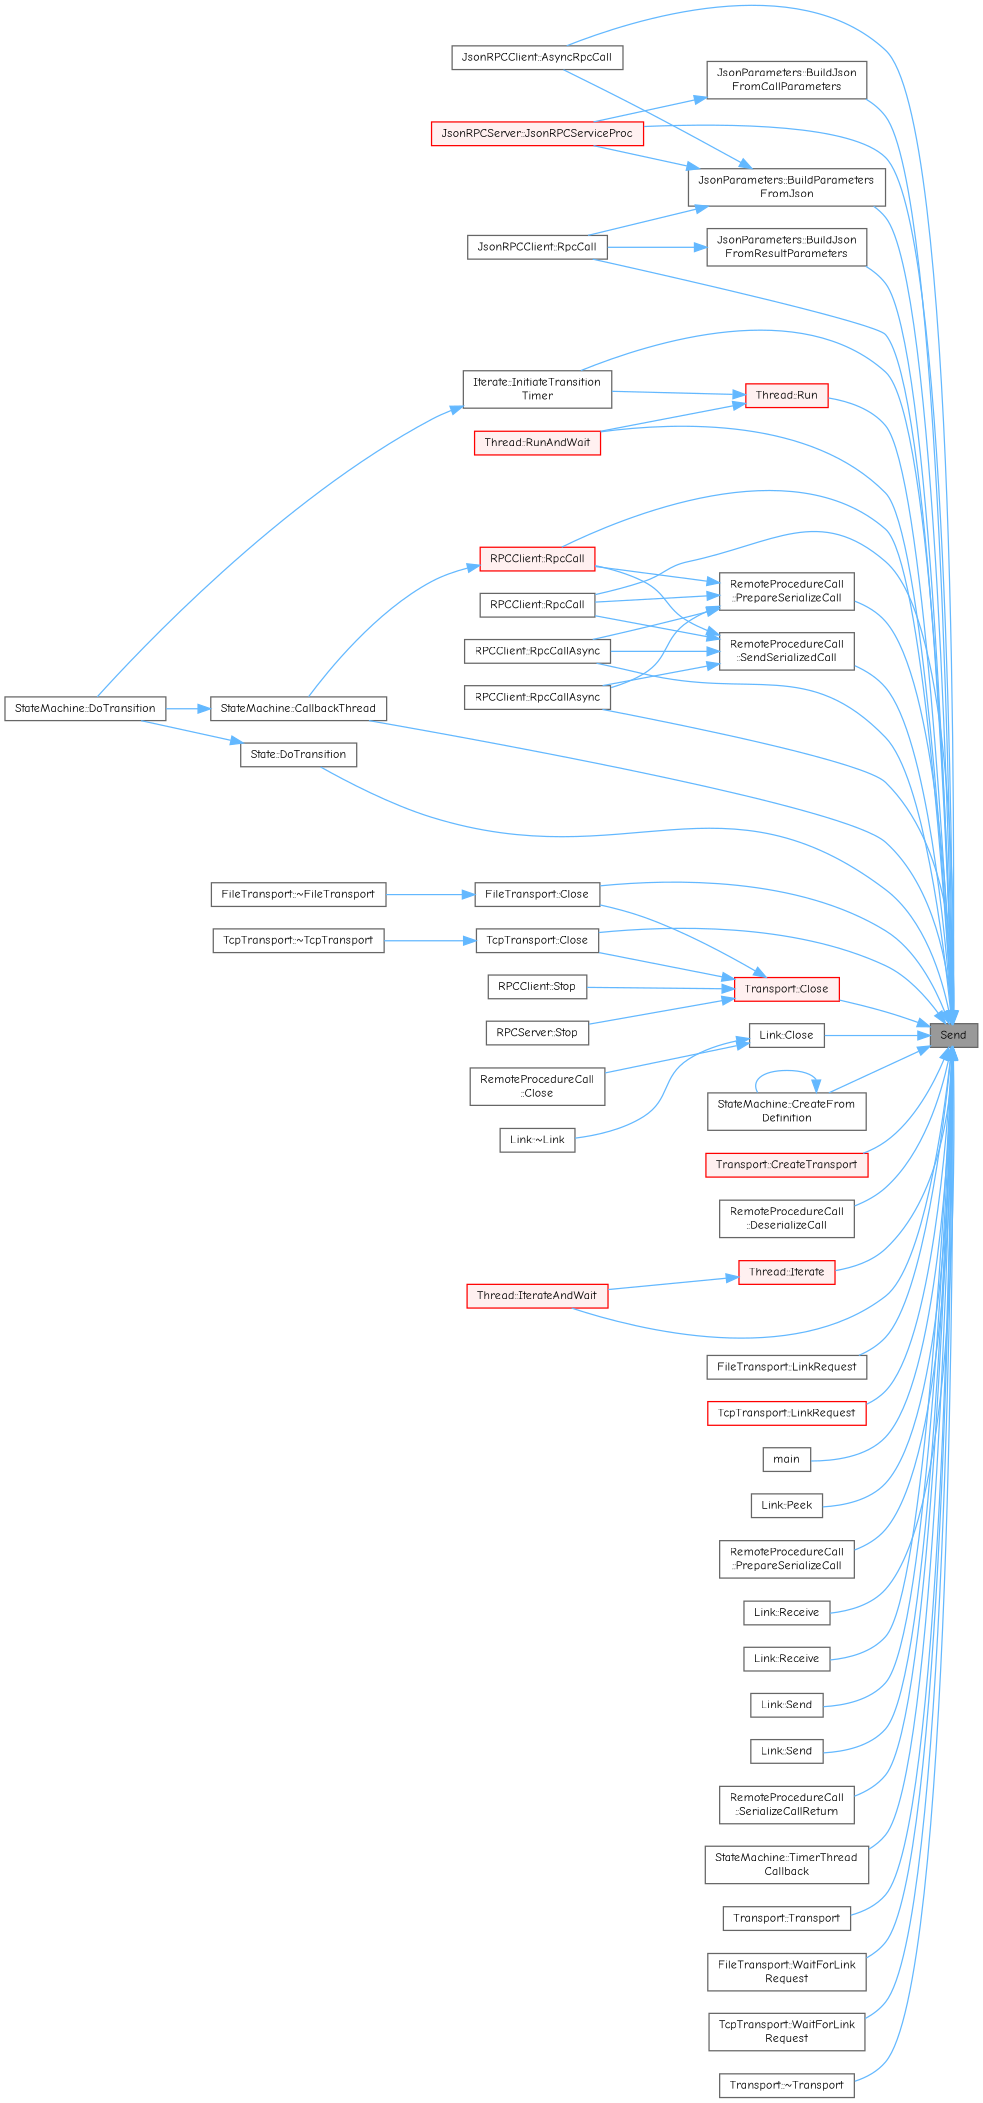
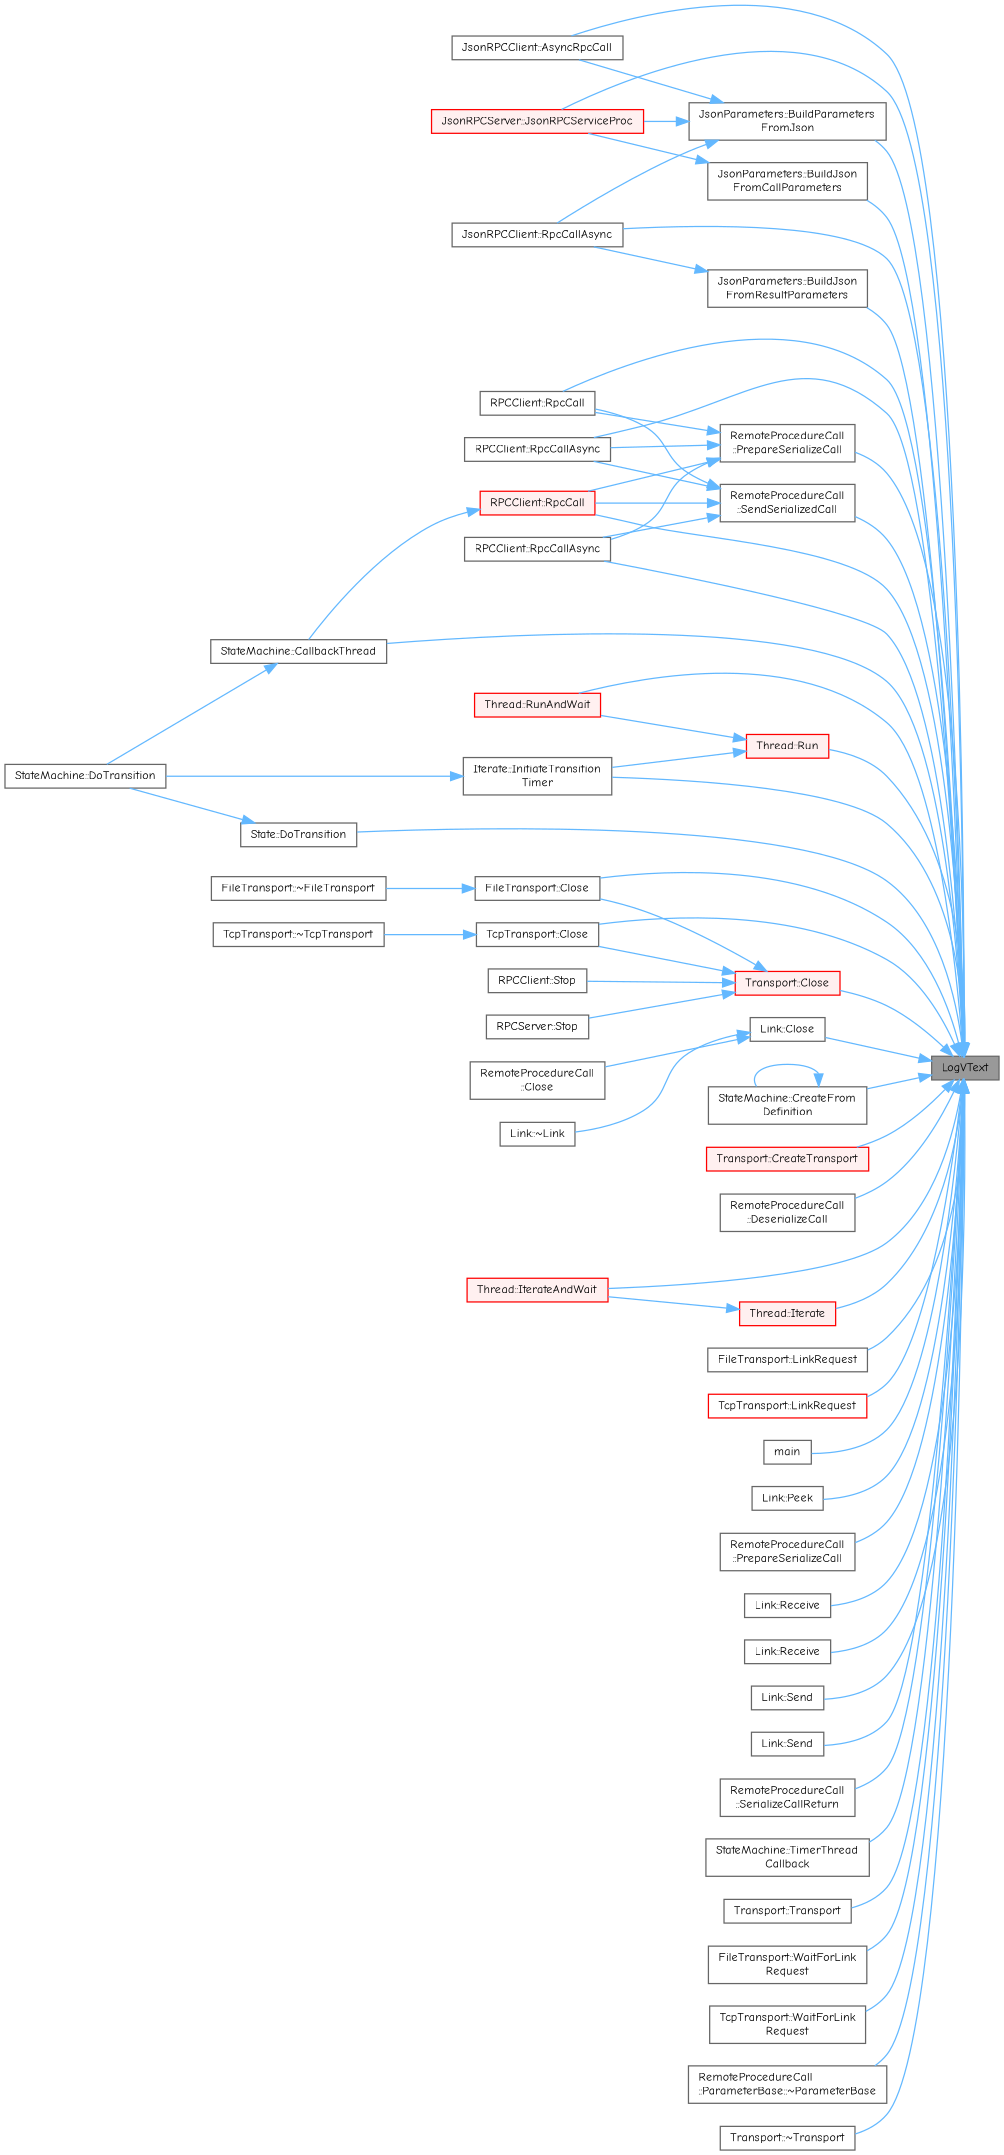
node "JsonRPCClient::RpcCall": label "JsonRPCClient::RpcCall" -> "JsonRPCClient::RpcCallAsync"
node "Send": label "Send" -> "LogVText"
node "RemoteProcedureCall ::ParameterBase::~ParameterBase": added
